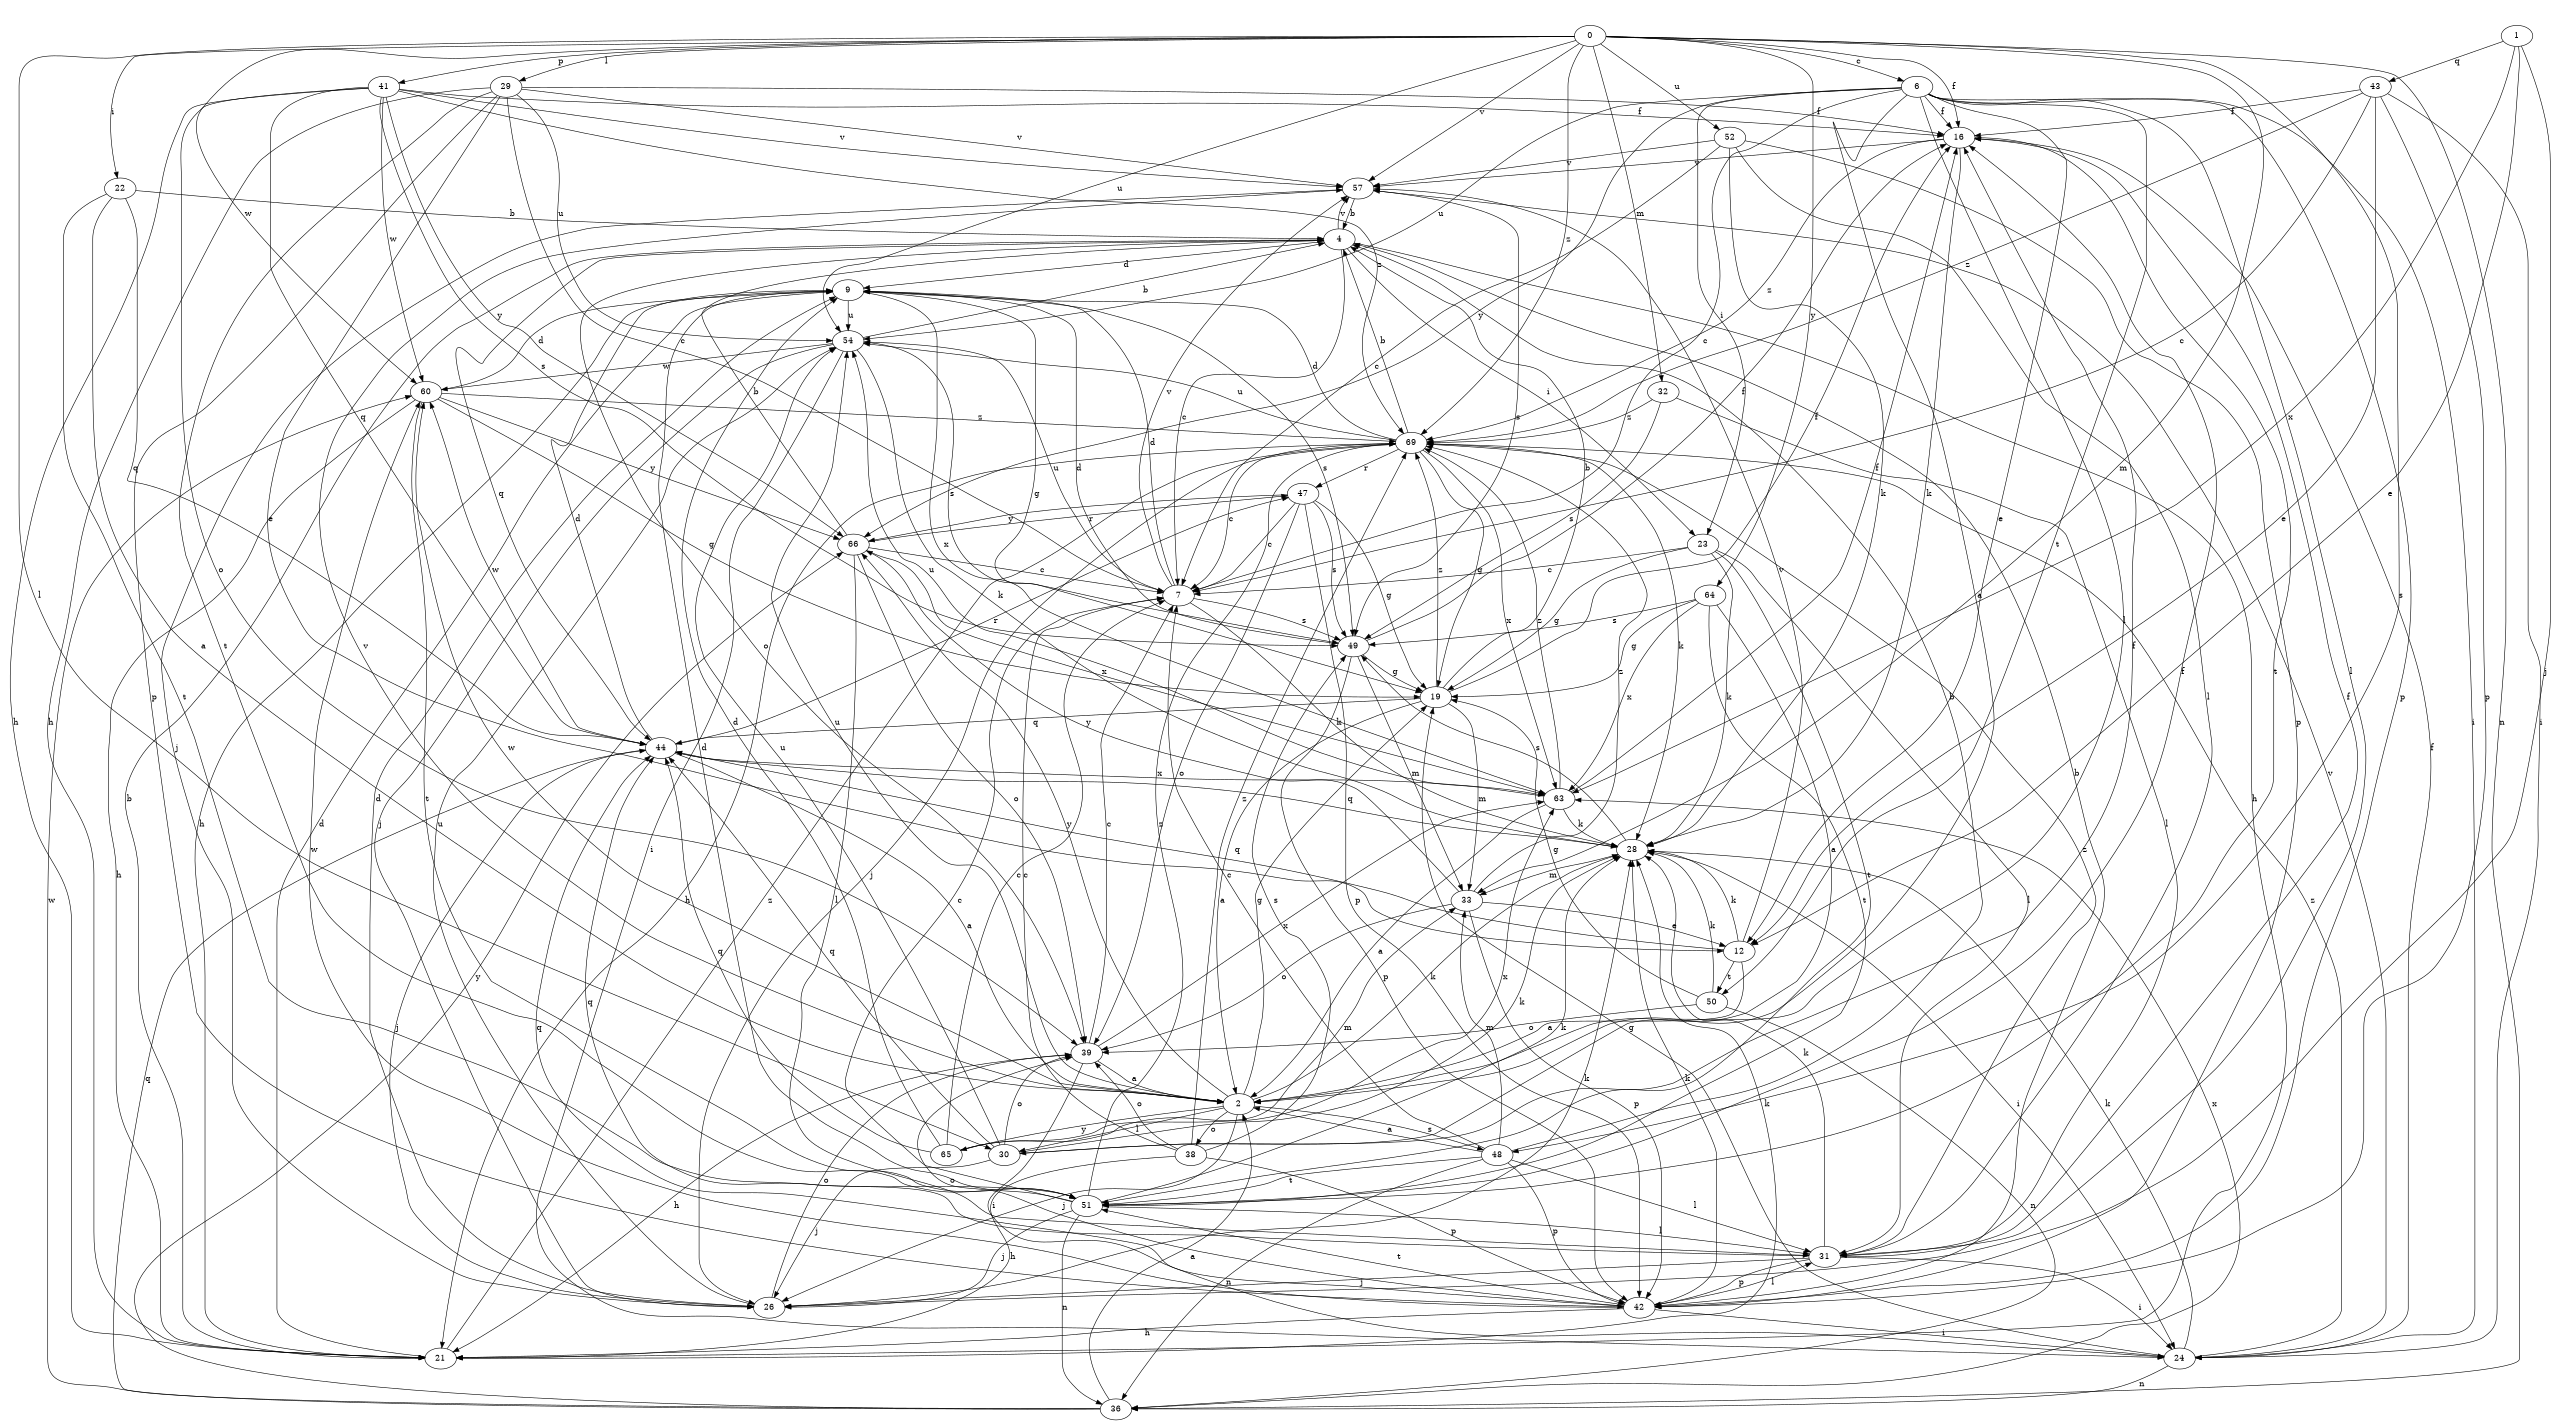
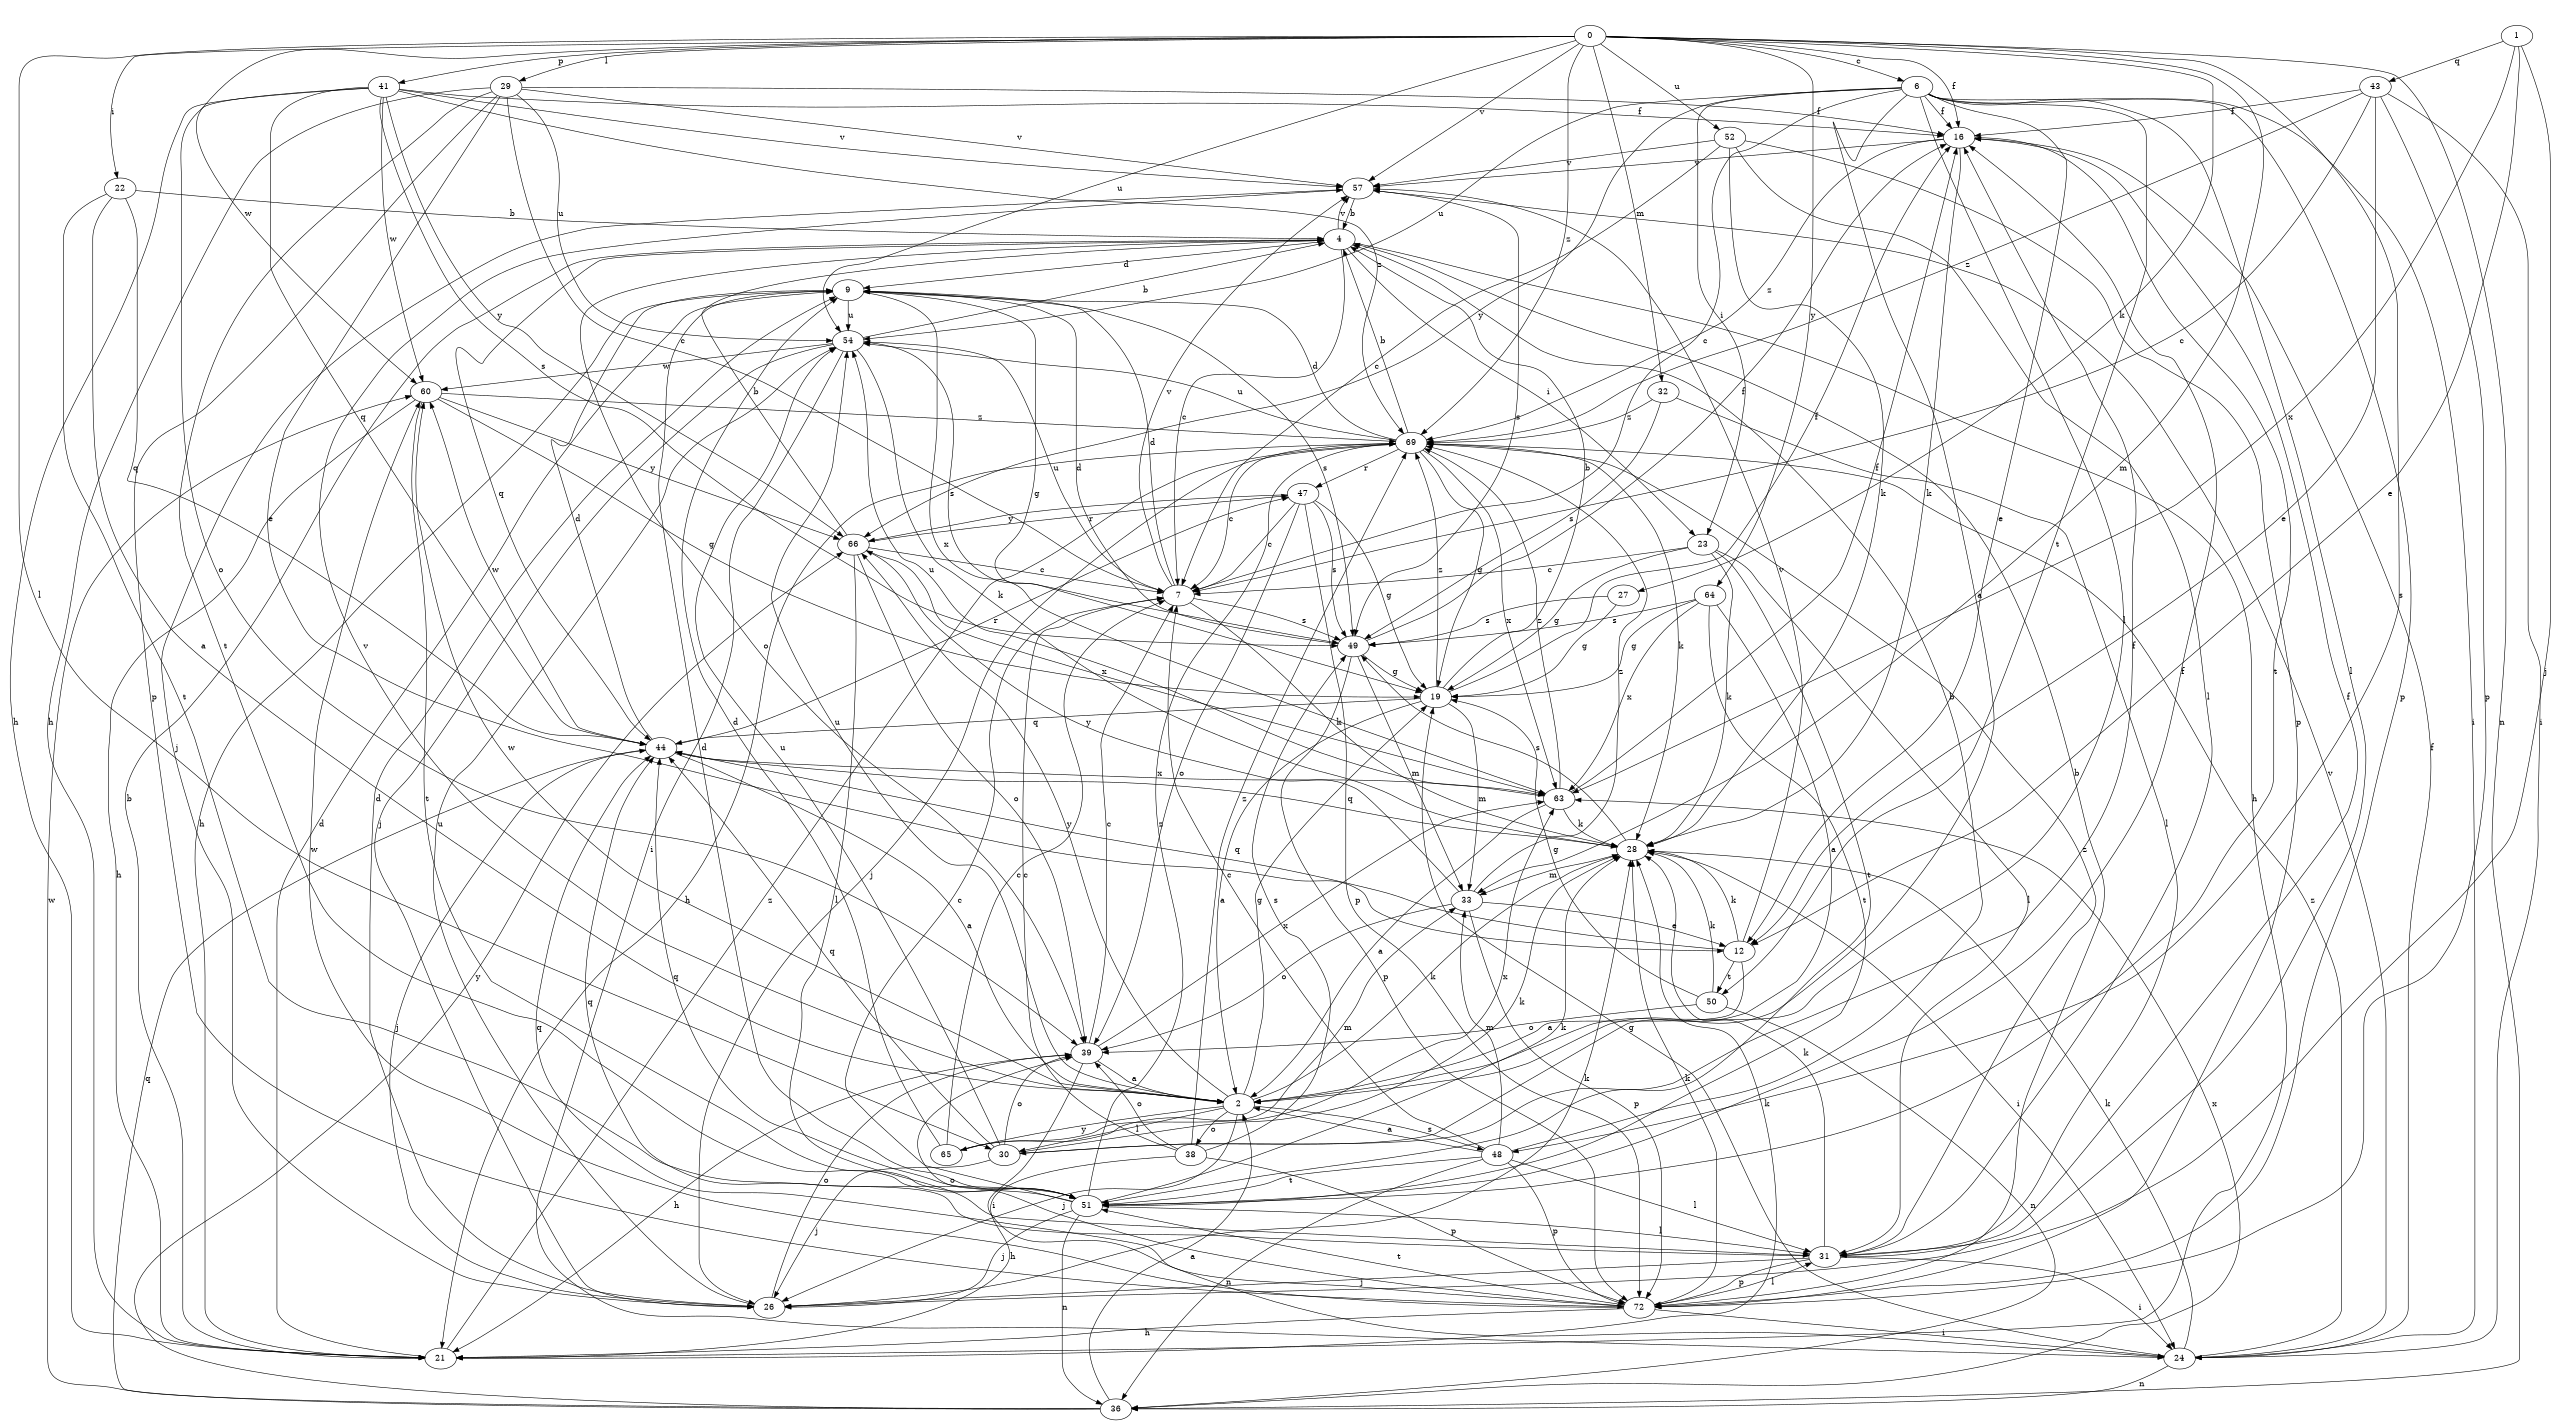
edge "60" -> "9": removed, label "d"
node "27": added
edge "65" -> "44": now "51" -> "44"
node "42": label "42" -> "72"
